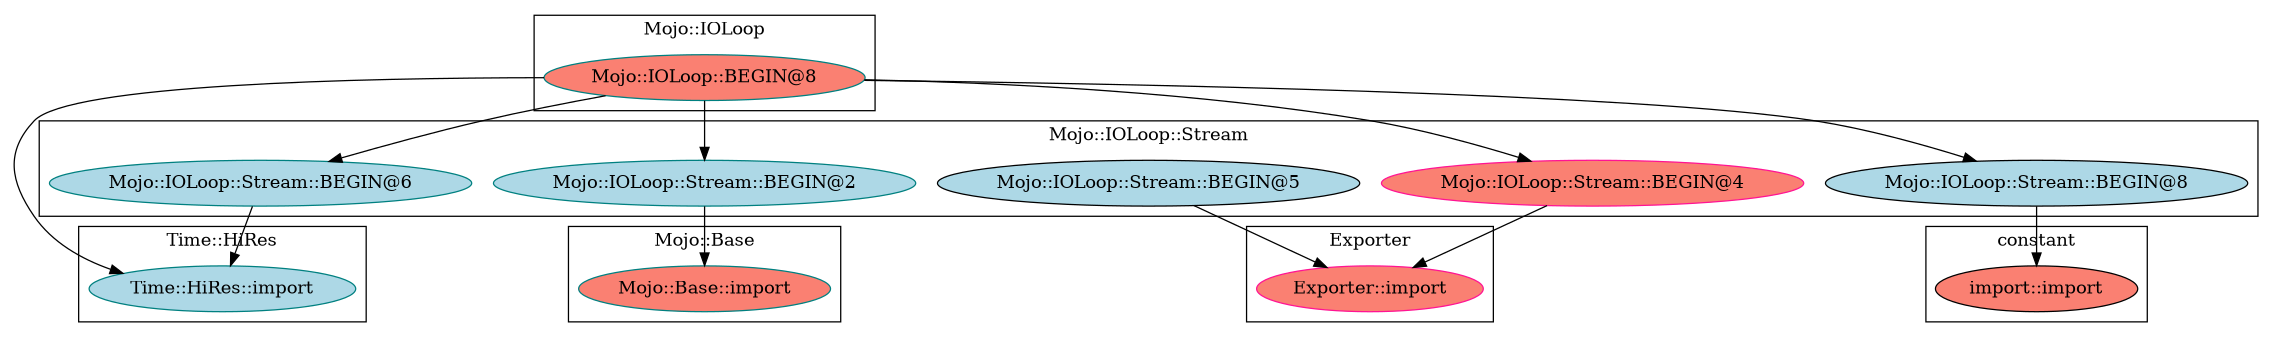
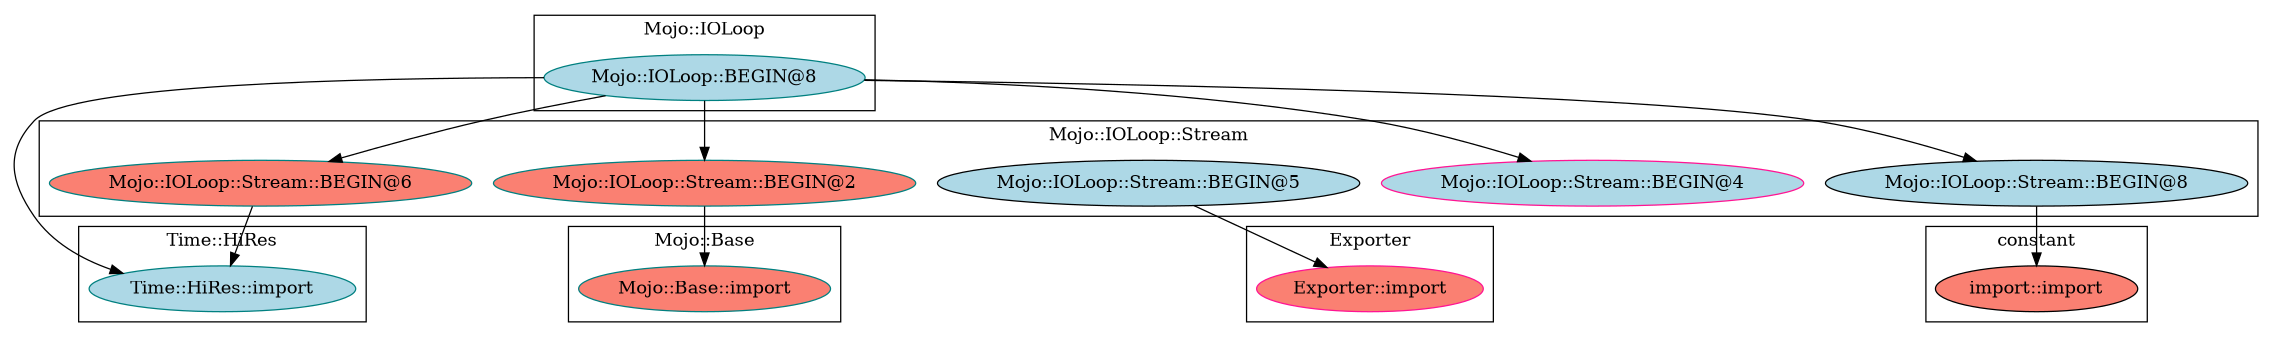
node "Mojo::IOLoop::BEGIN@8": fillcolor salmon -> lightblue
node "Mojo::IOLoop::Stream::BEGIN@6": fillcolor lightblue -> salmon
node "Mojo::IOLoop::Stream::BEGIN@2": fillcolor lightblue -> salmon
node "Mojo::IOLoop::Stream::BEGIN@4": fillcolor salmon -> lightblue
edge "Mojo::IOLoop::Stream::BEGIN@4" -> "Exporter::import": removed
